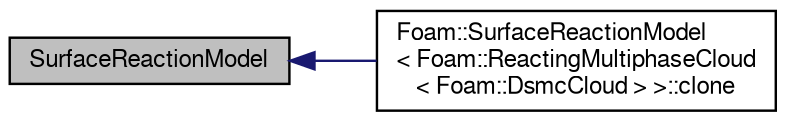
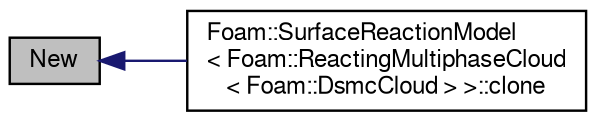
node "SurfaceReactionModel": label "SurfaceReactionModel" -> "New"
